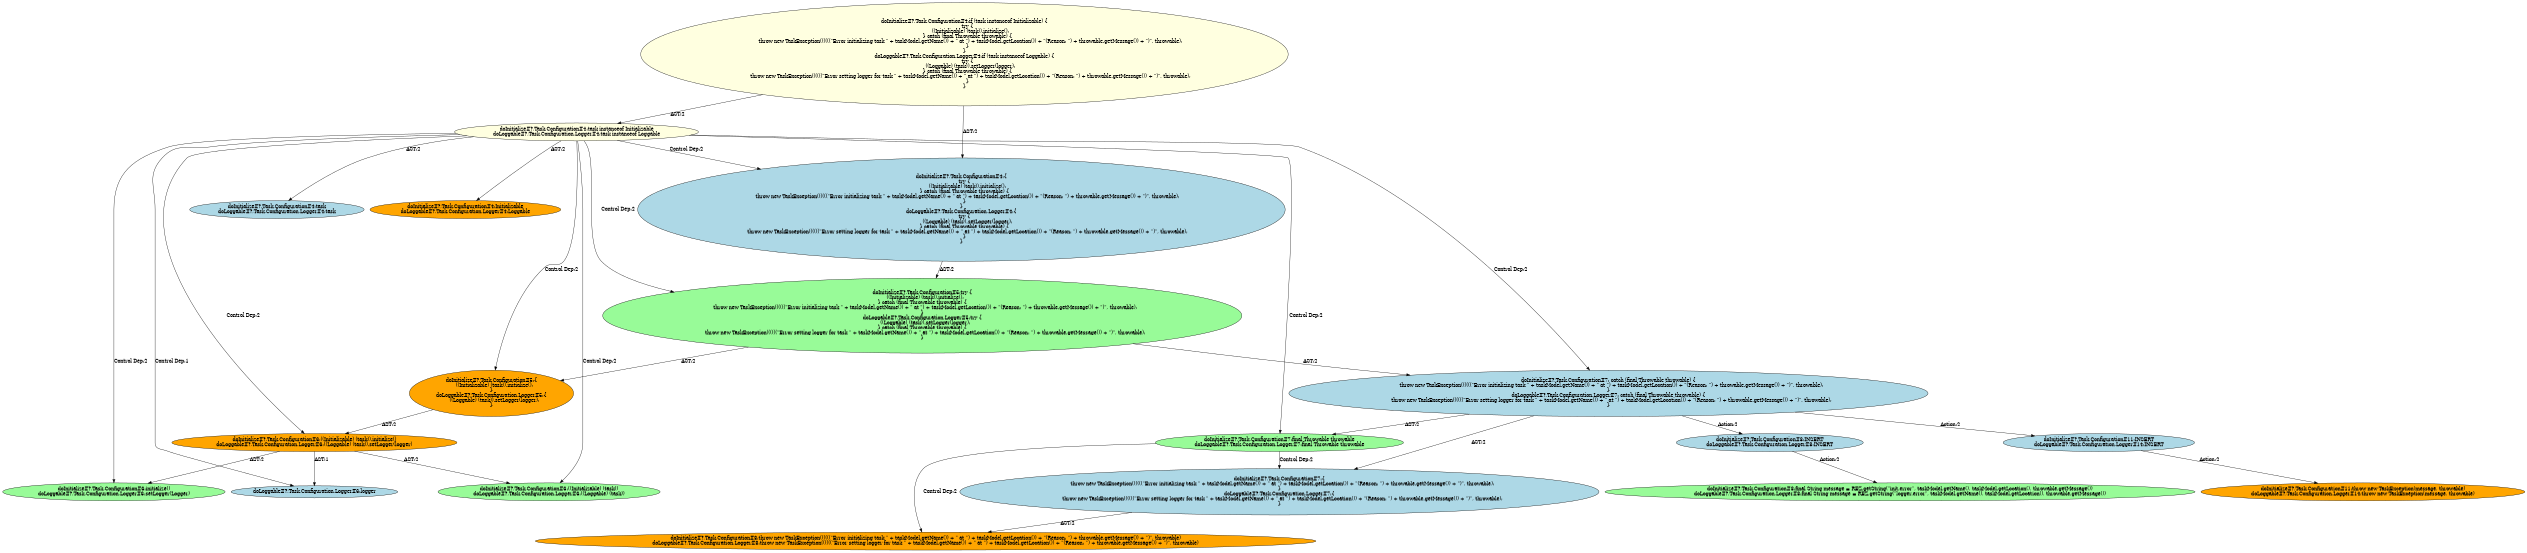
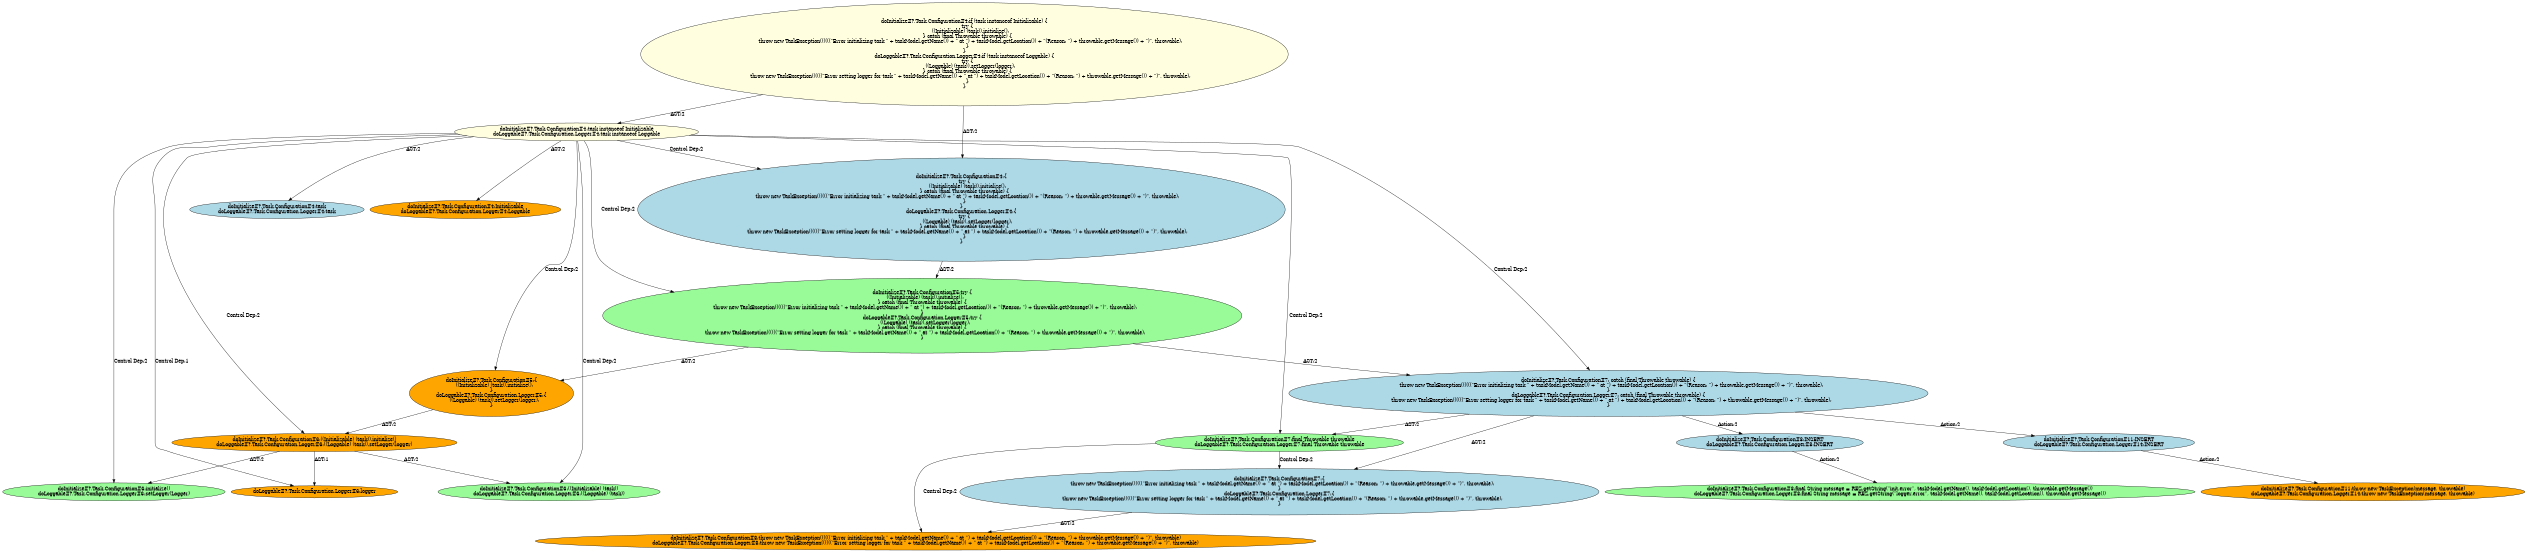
node "doLoggable#?,Task,Configuration,Logger#6:logger": fillcolor lightblue -> orange
